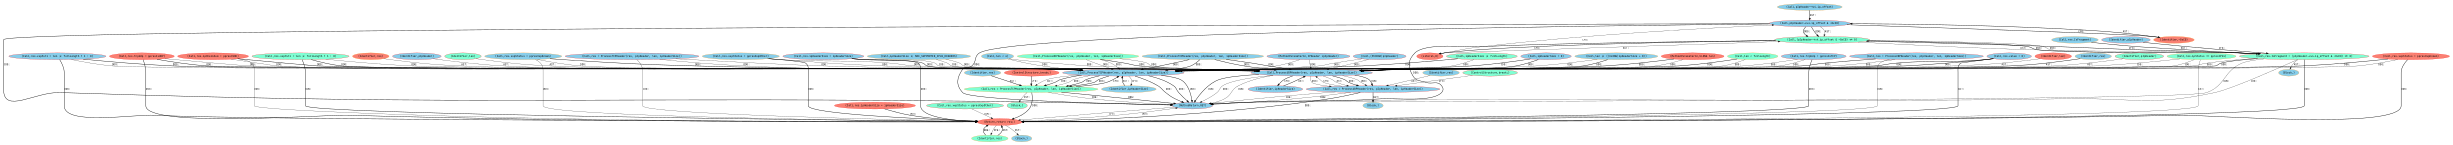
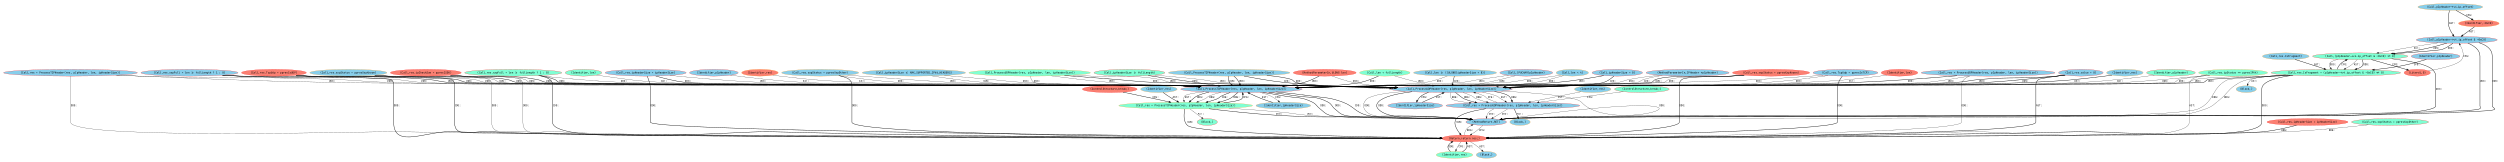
edge "(Call,pIpHeader->v4.ip_offset & ~0xC0)" -> "(Identifier,~0xC0)": now "(Call,pIpHeader->v4.ip_offset)" -> "(Identifier,~0xC0)"
edge "(Literal,0)" -> "(Call,(pIpHeader->v4.ip_offset & ~0xC0) != 0)": removed, label "AST:"
